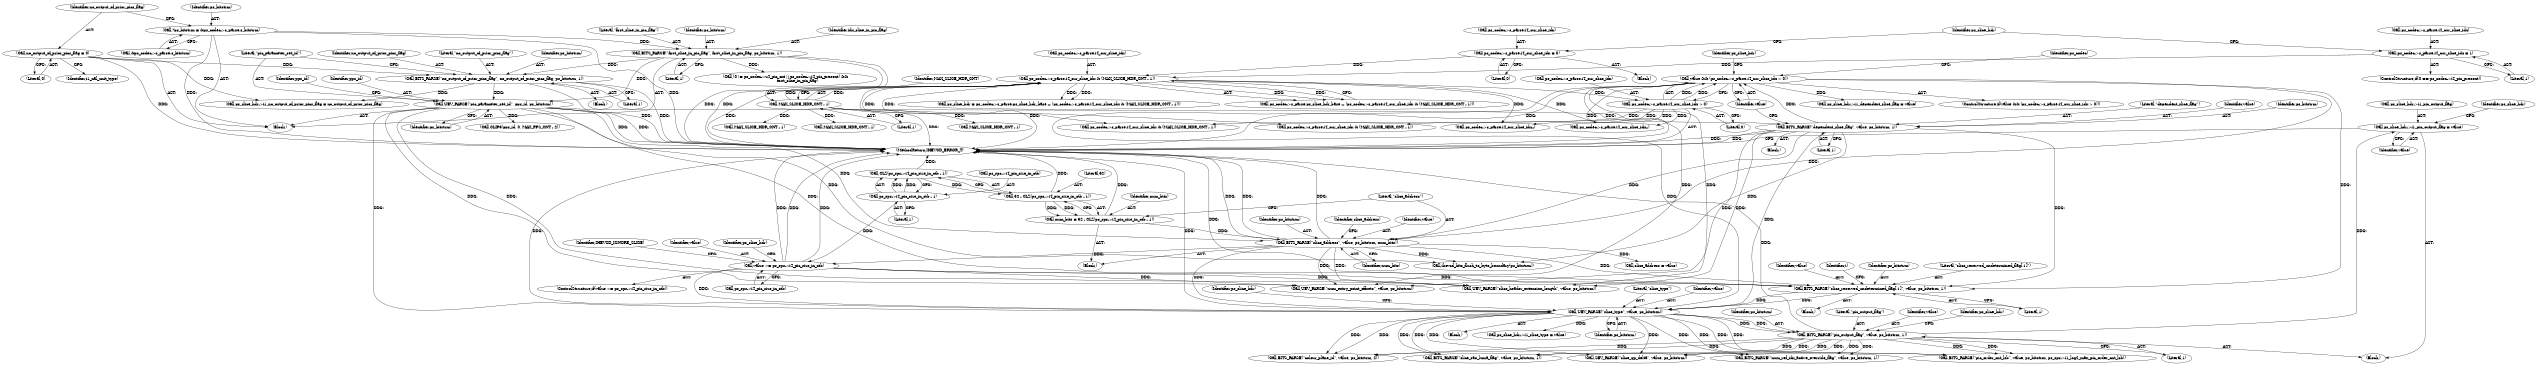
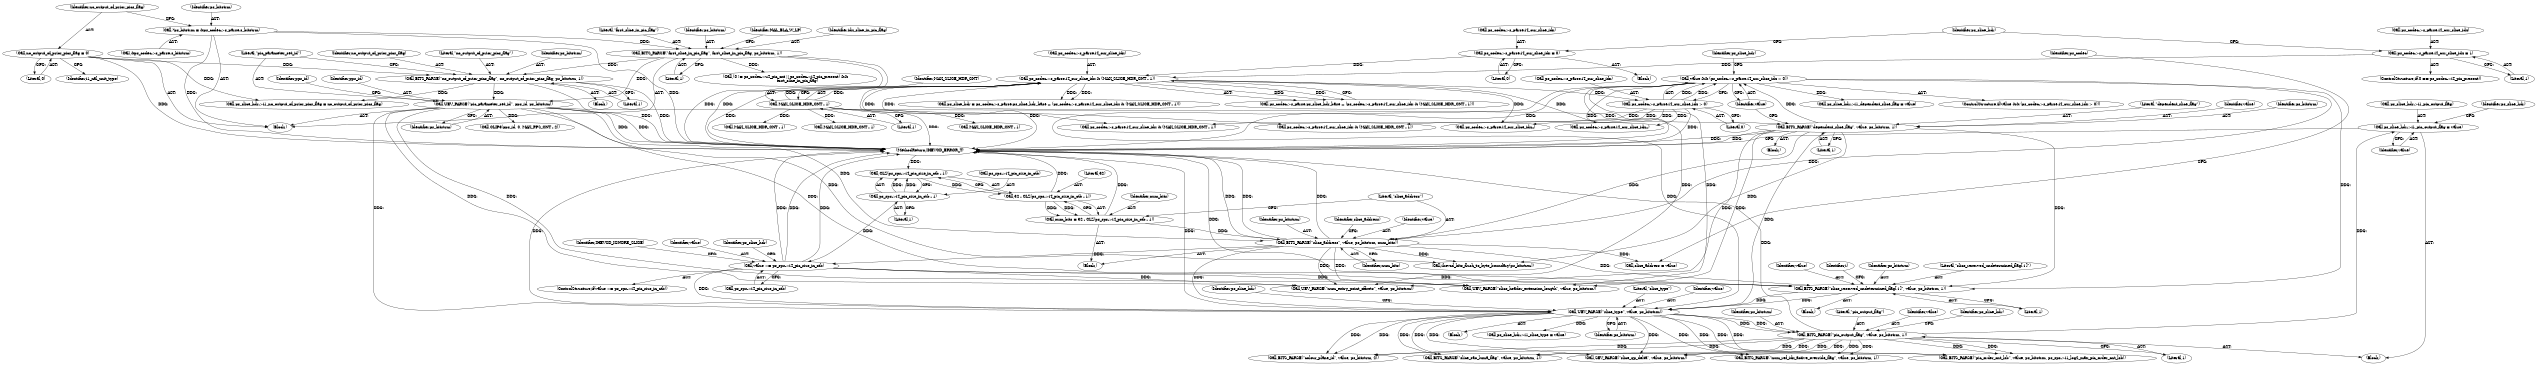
node "(Identifier,NAL_BLA_W_LP)": added
edge "(Call,*ps_bitstrm = &ps_codec->s_parse.s_bitstrm)" -> "(Call,&ps_codec->s_parse.s_bitstrm)": removed, label "CFG:"
edge "(Identifier,ps_codec)" -> "(Call,value && (ps_codec->s_parse.i4_cur_slice_idx > 0))": now "(Identifier,ps_codec)" -> "(Call,slice_address = value)"
edge "(Call,ps_codec->s_parse.i4_cur_slice_idx > 0)" -> "(MethodReturn,IHEVCD_ERROR_T)": label "AST: " -> "DDG: "
edge "(Call,CLZ(ps_sps->i4_pic_size_in_ctb - 1))" -> "(MethodReturn,IHEVCD_ERROR_T)": reversed
